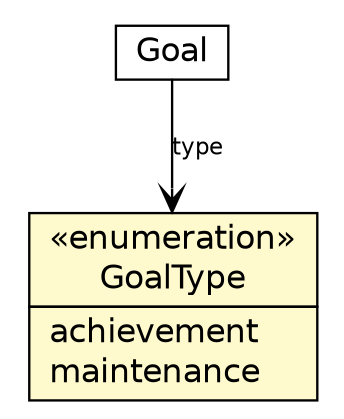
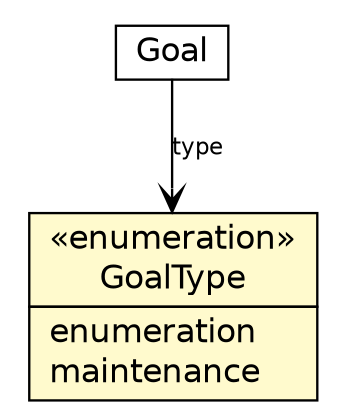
node "GoalType": text "achievement" -> "enumeration"
